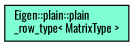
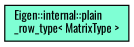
node "Eigen::plain::plain _row_type< MatrixType >": label "Eigen::plain::plain _row_type< MatrixType >" -> "Eigen::internal::plain _row_type< MatrixType >"
